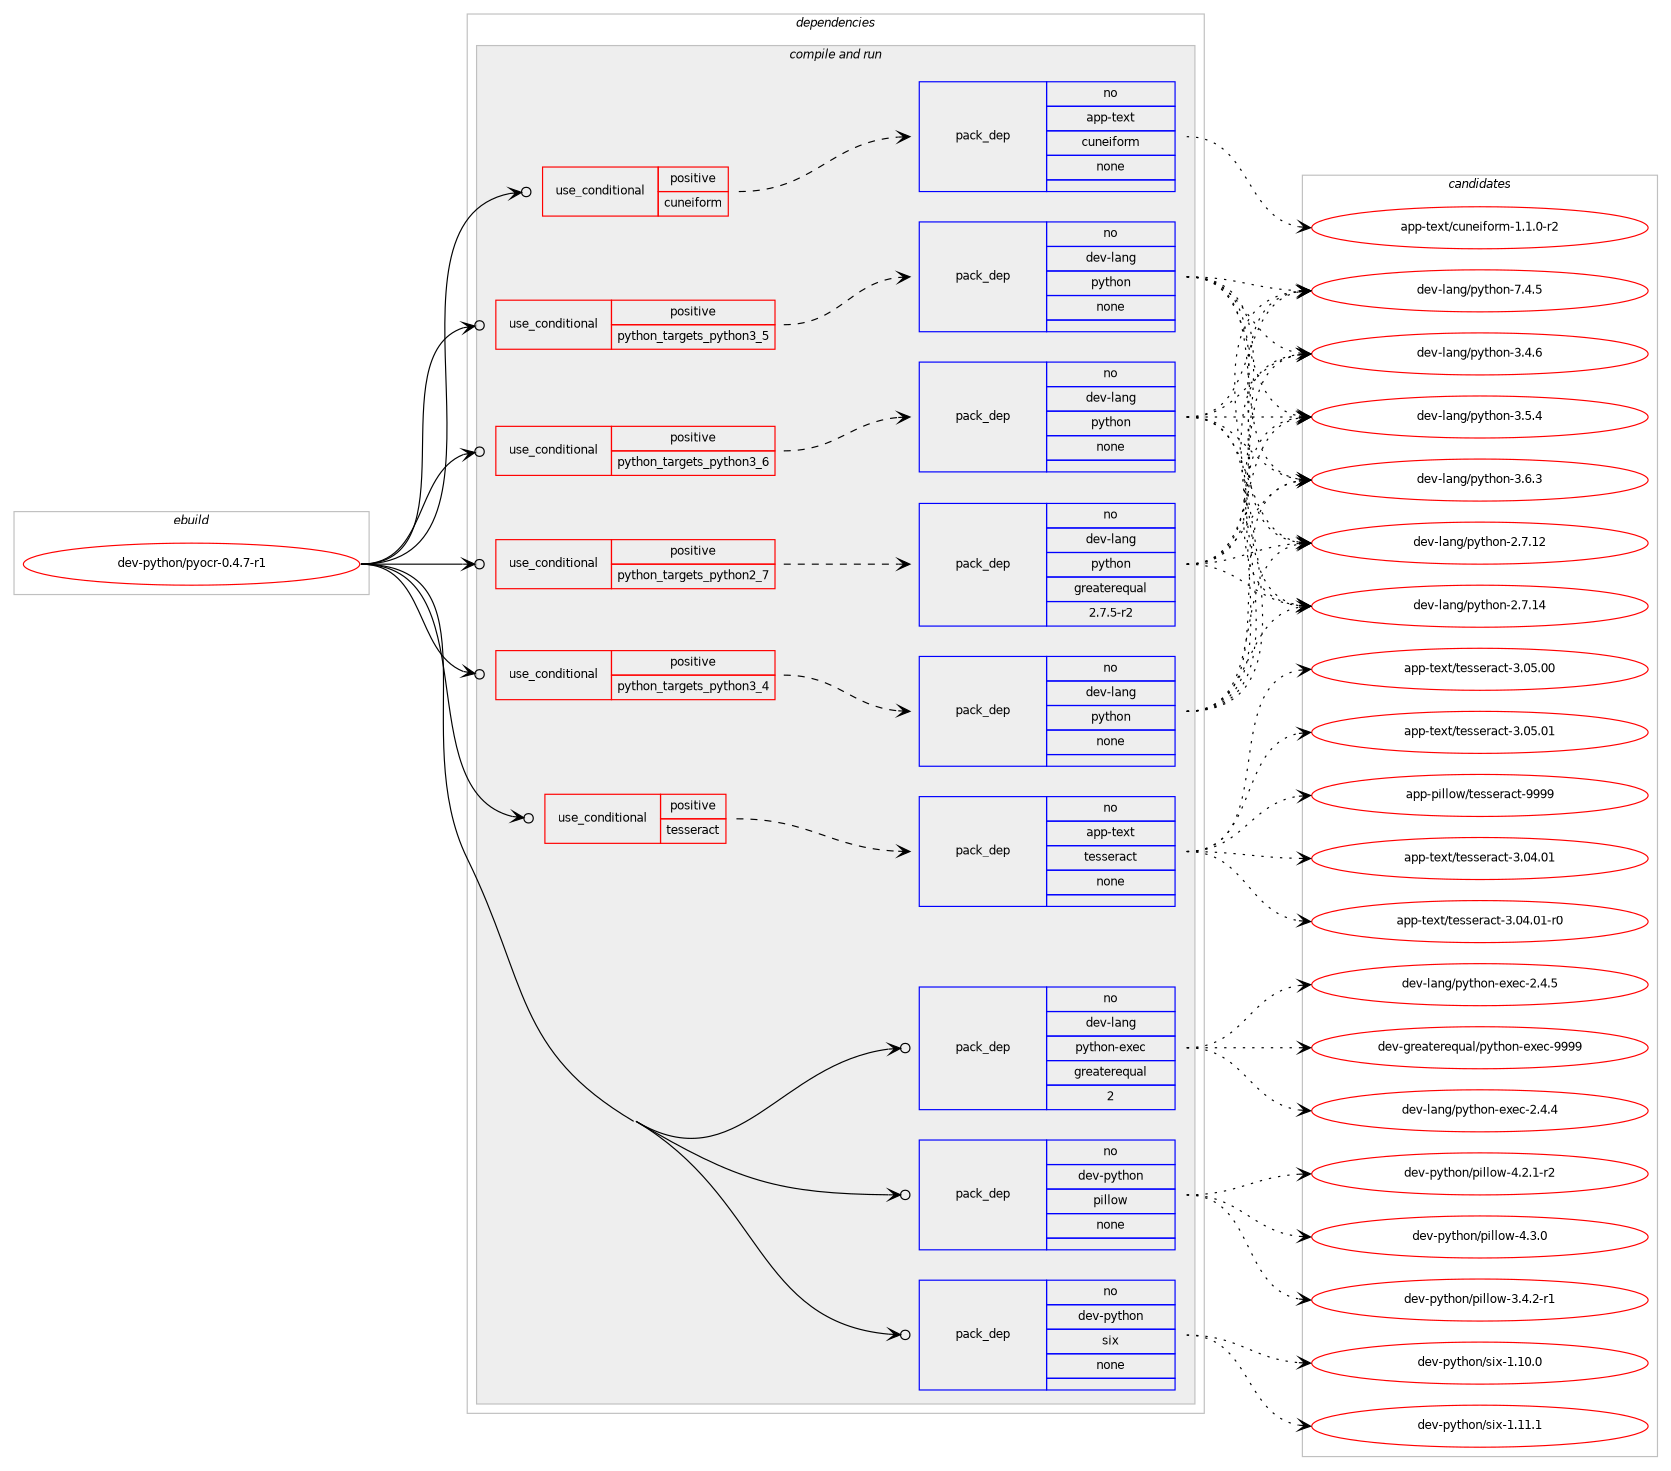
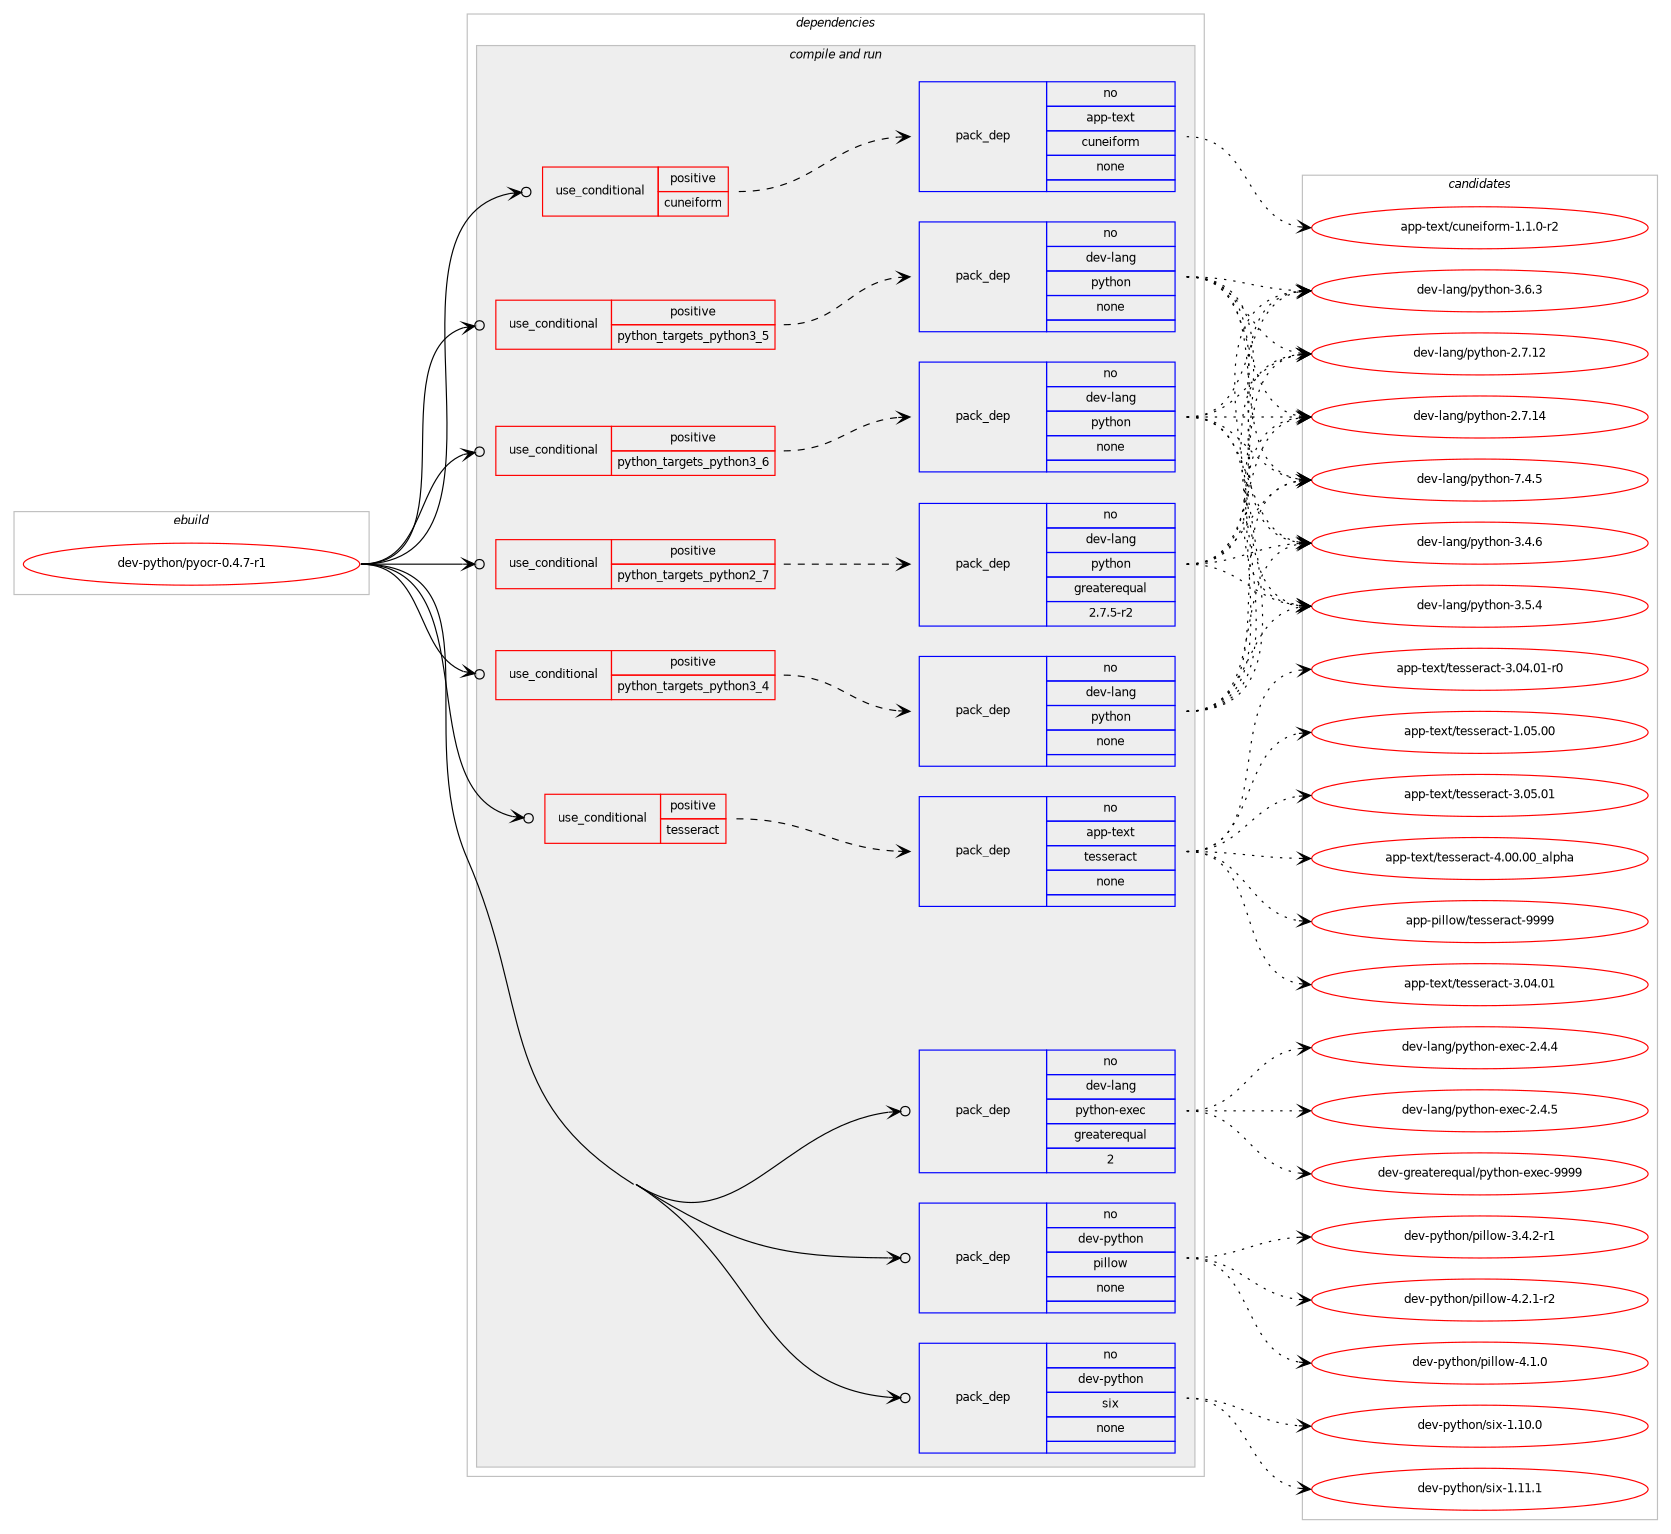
node "app-text/tesseract-3.05.00": label "app-text/tesseract-3.05.00" -> "app-text/tesseract-1.05.00"
node "app-text/tesseract-4.00.00_alpha": added
node "dev-python/pillow-4.3.0": label "dev-python/pillow-4.3.0" -> "dev-python/pillow-4.1.0"
